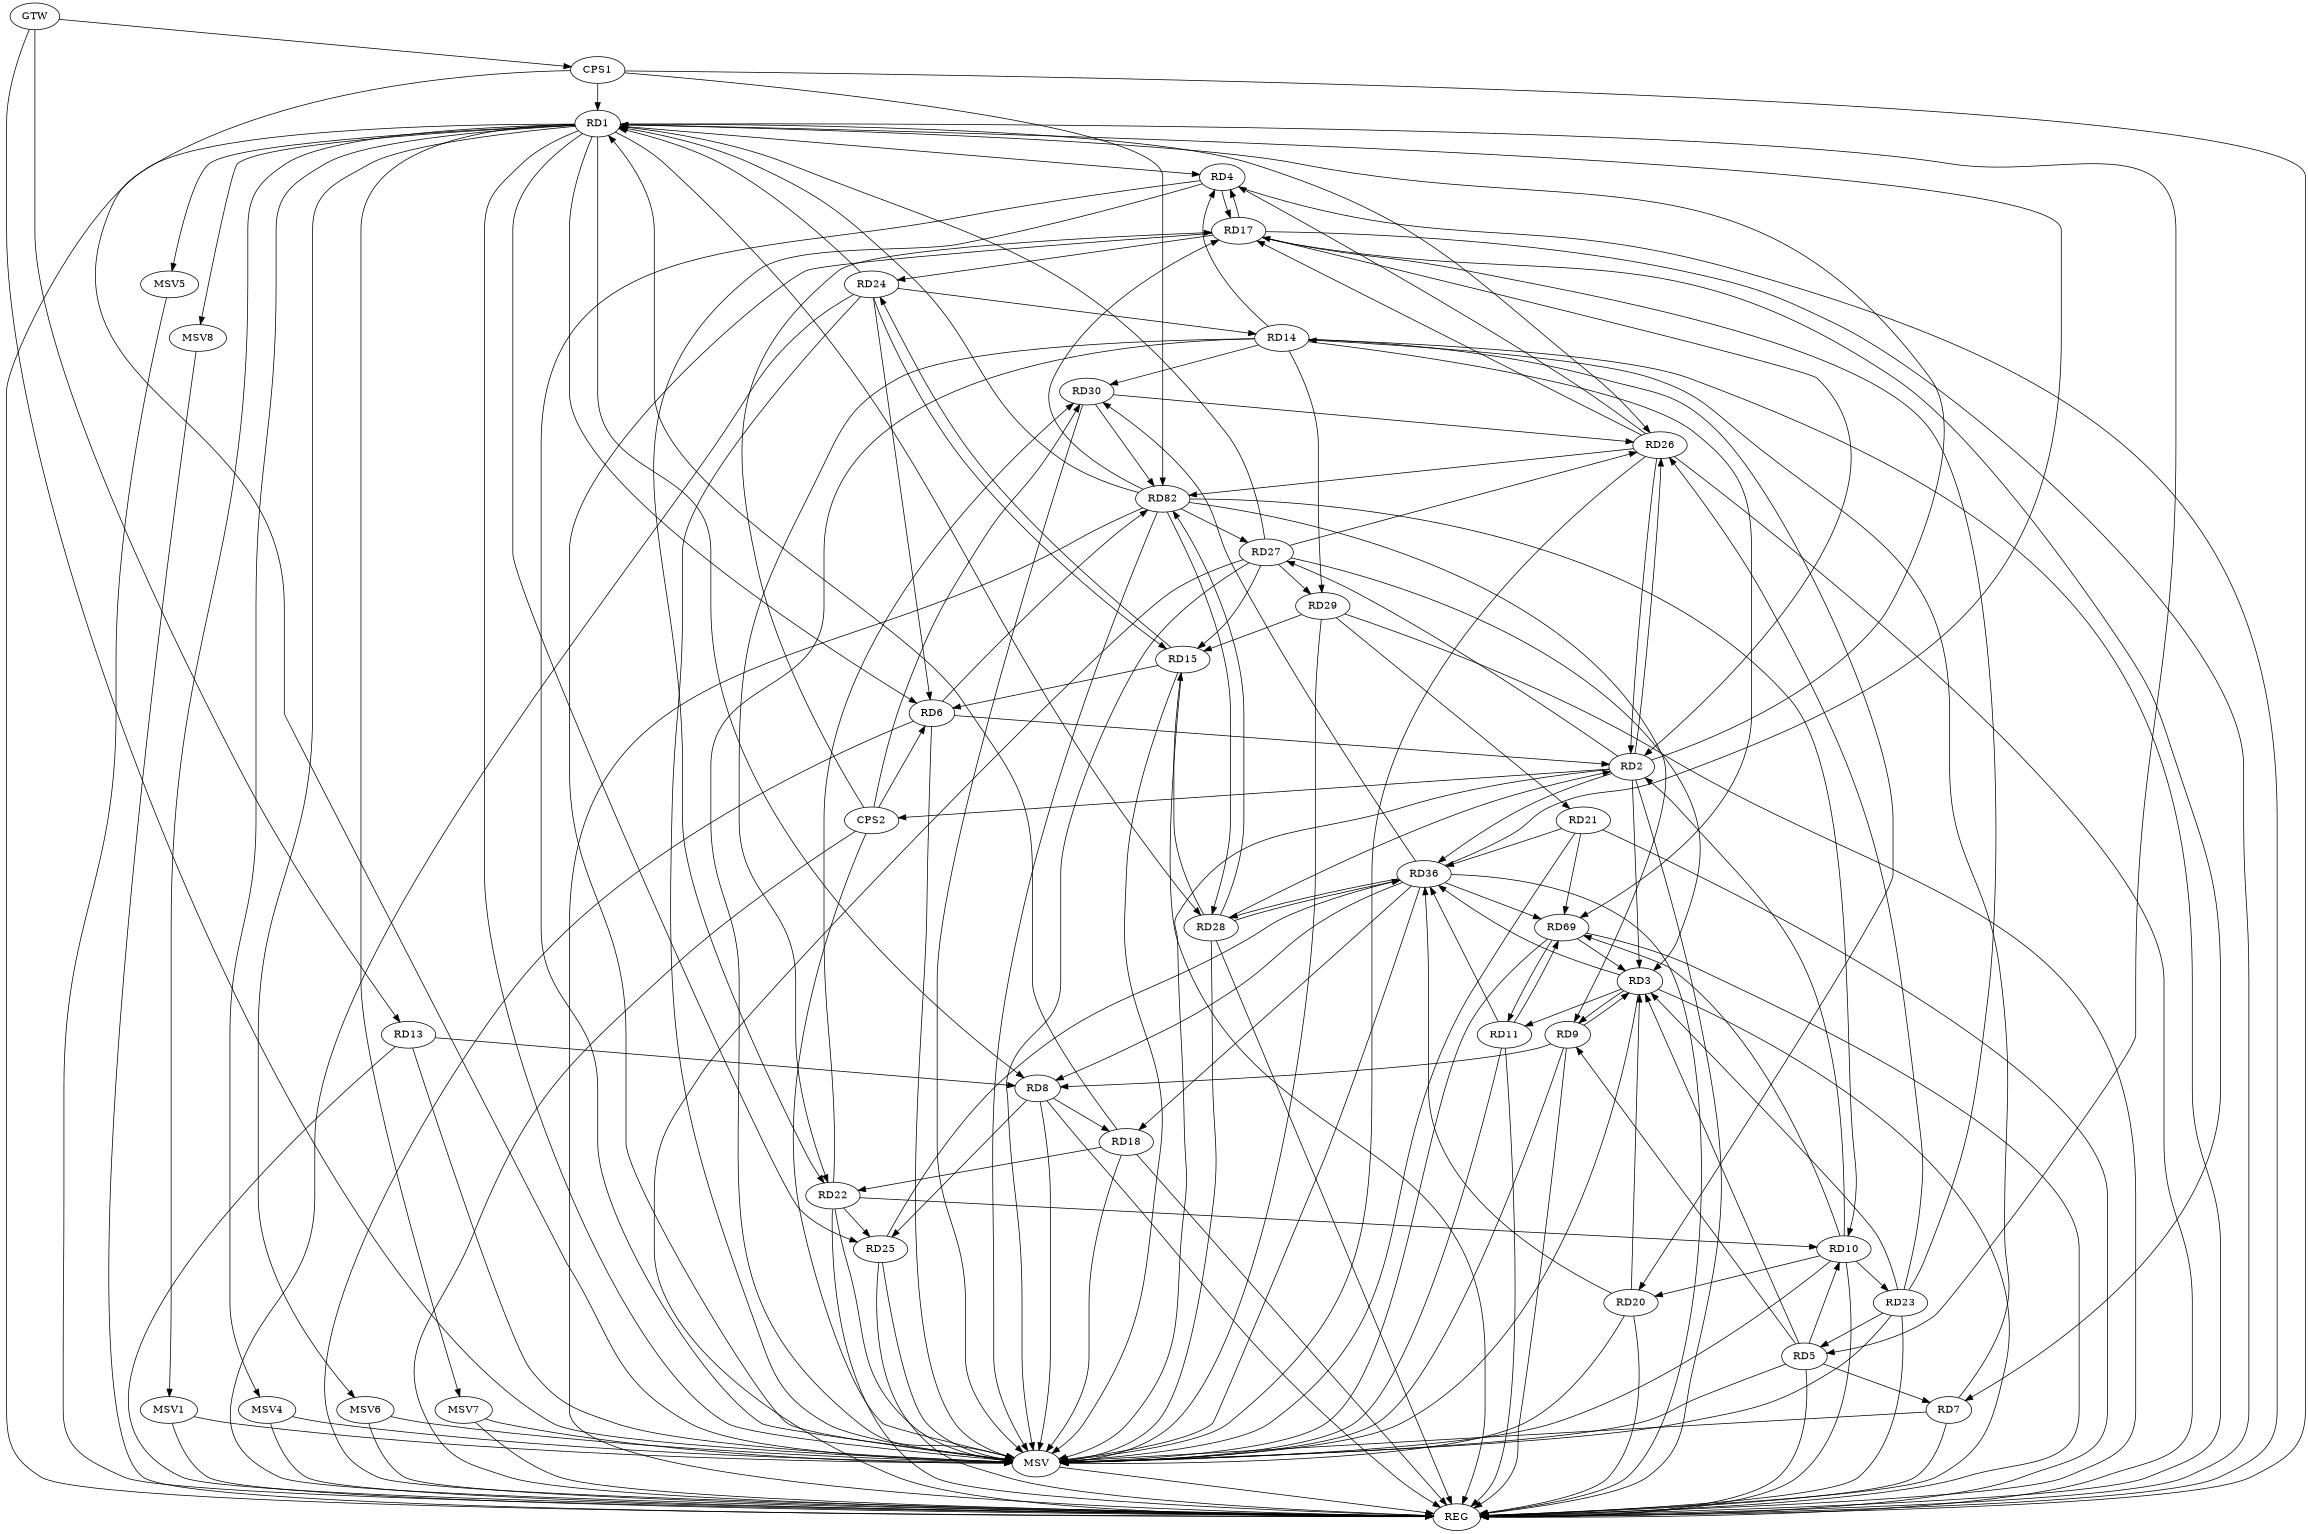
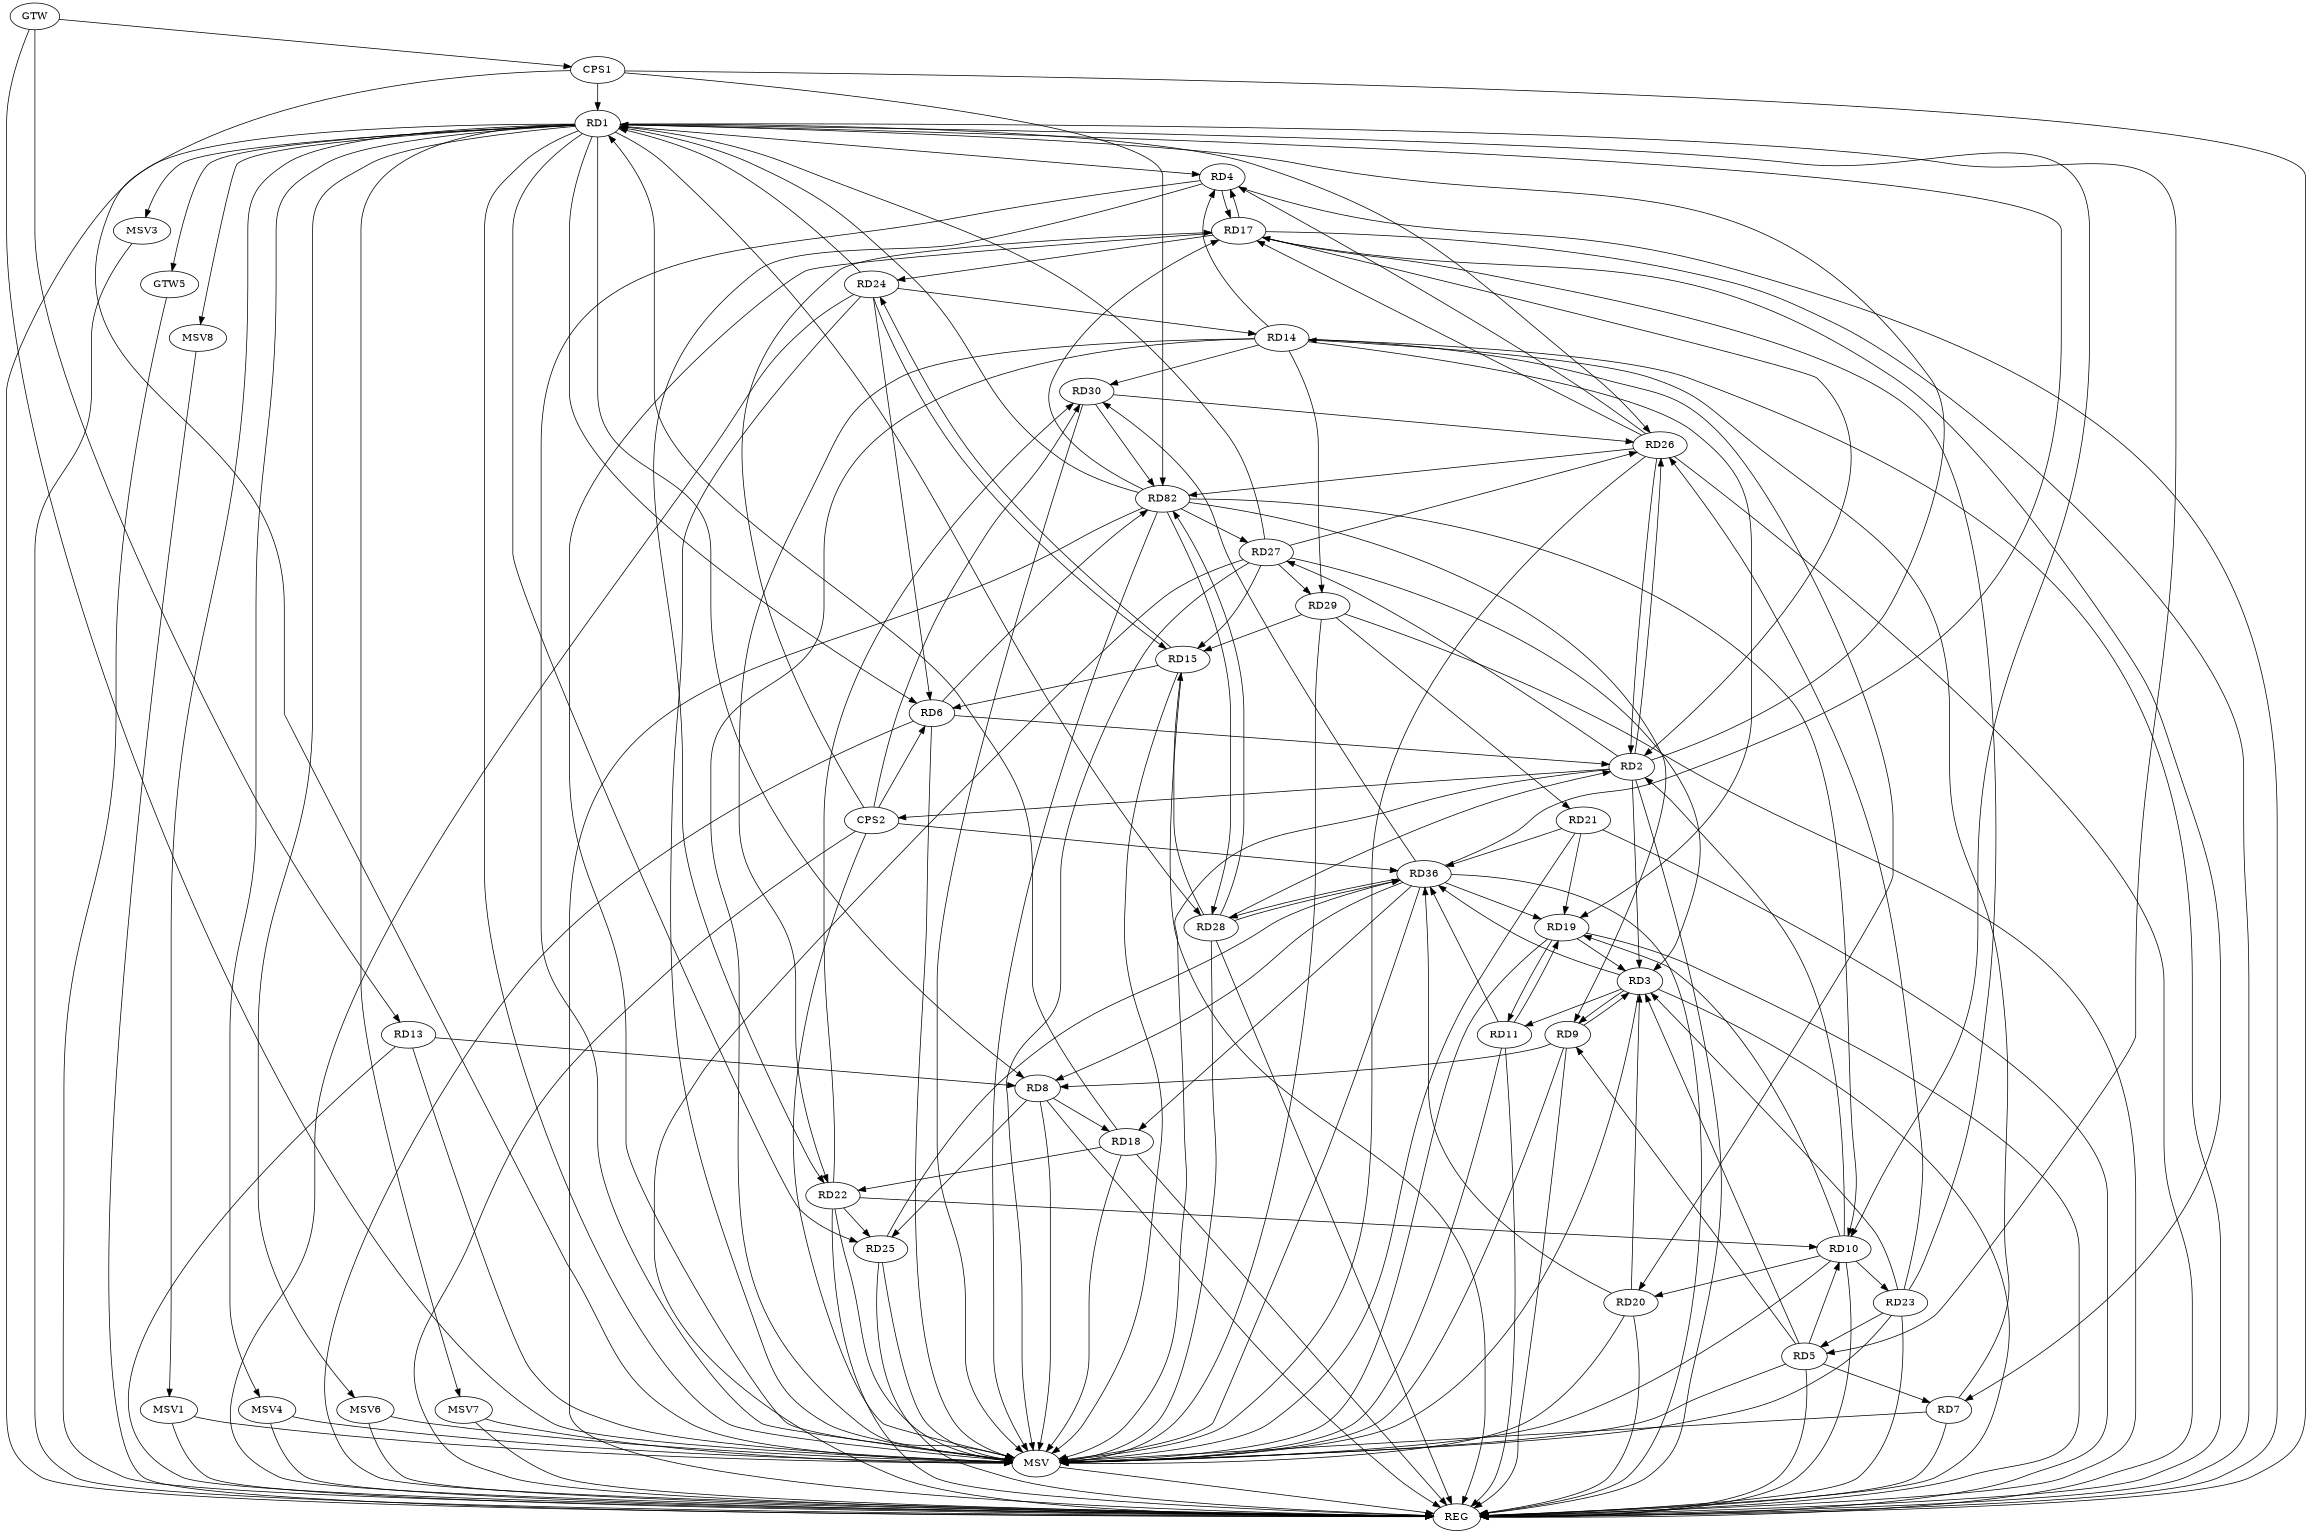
edge "RD1" -> "RD10": added
node "MSV3": added
node "MSV5": label "MSV5" -> "GTW5"
edge "RD2" -> "RD36": now "CPS2" -> "RD36"
node "RD69": label "RD69" -> "RD19"
